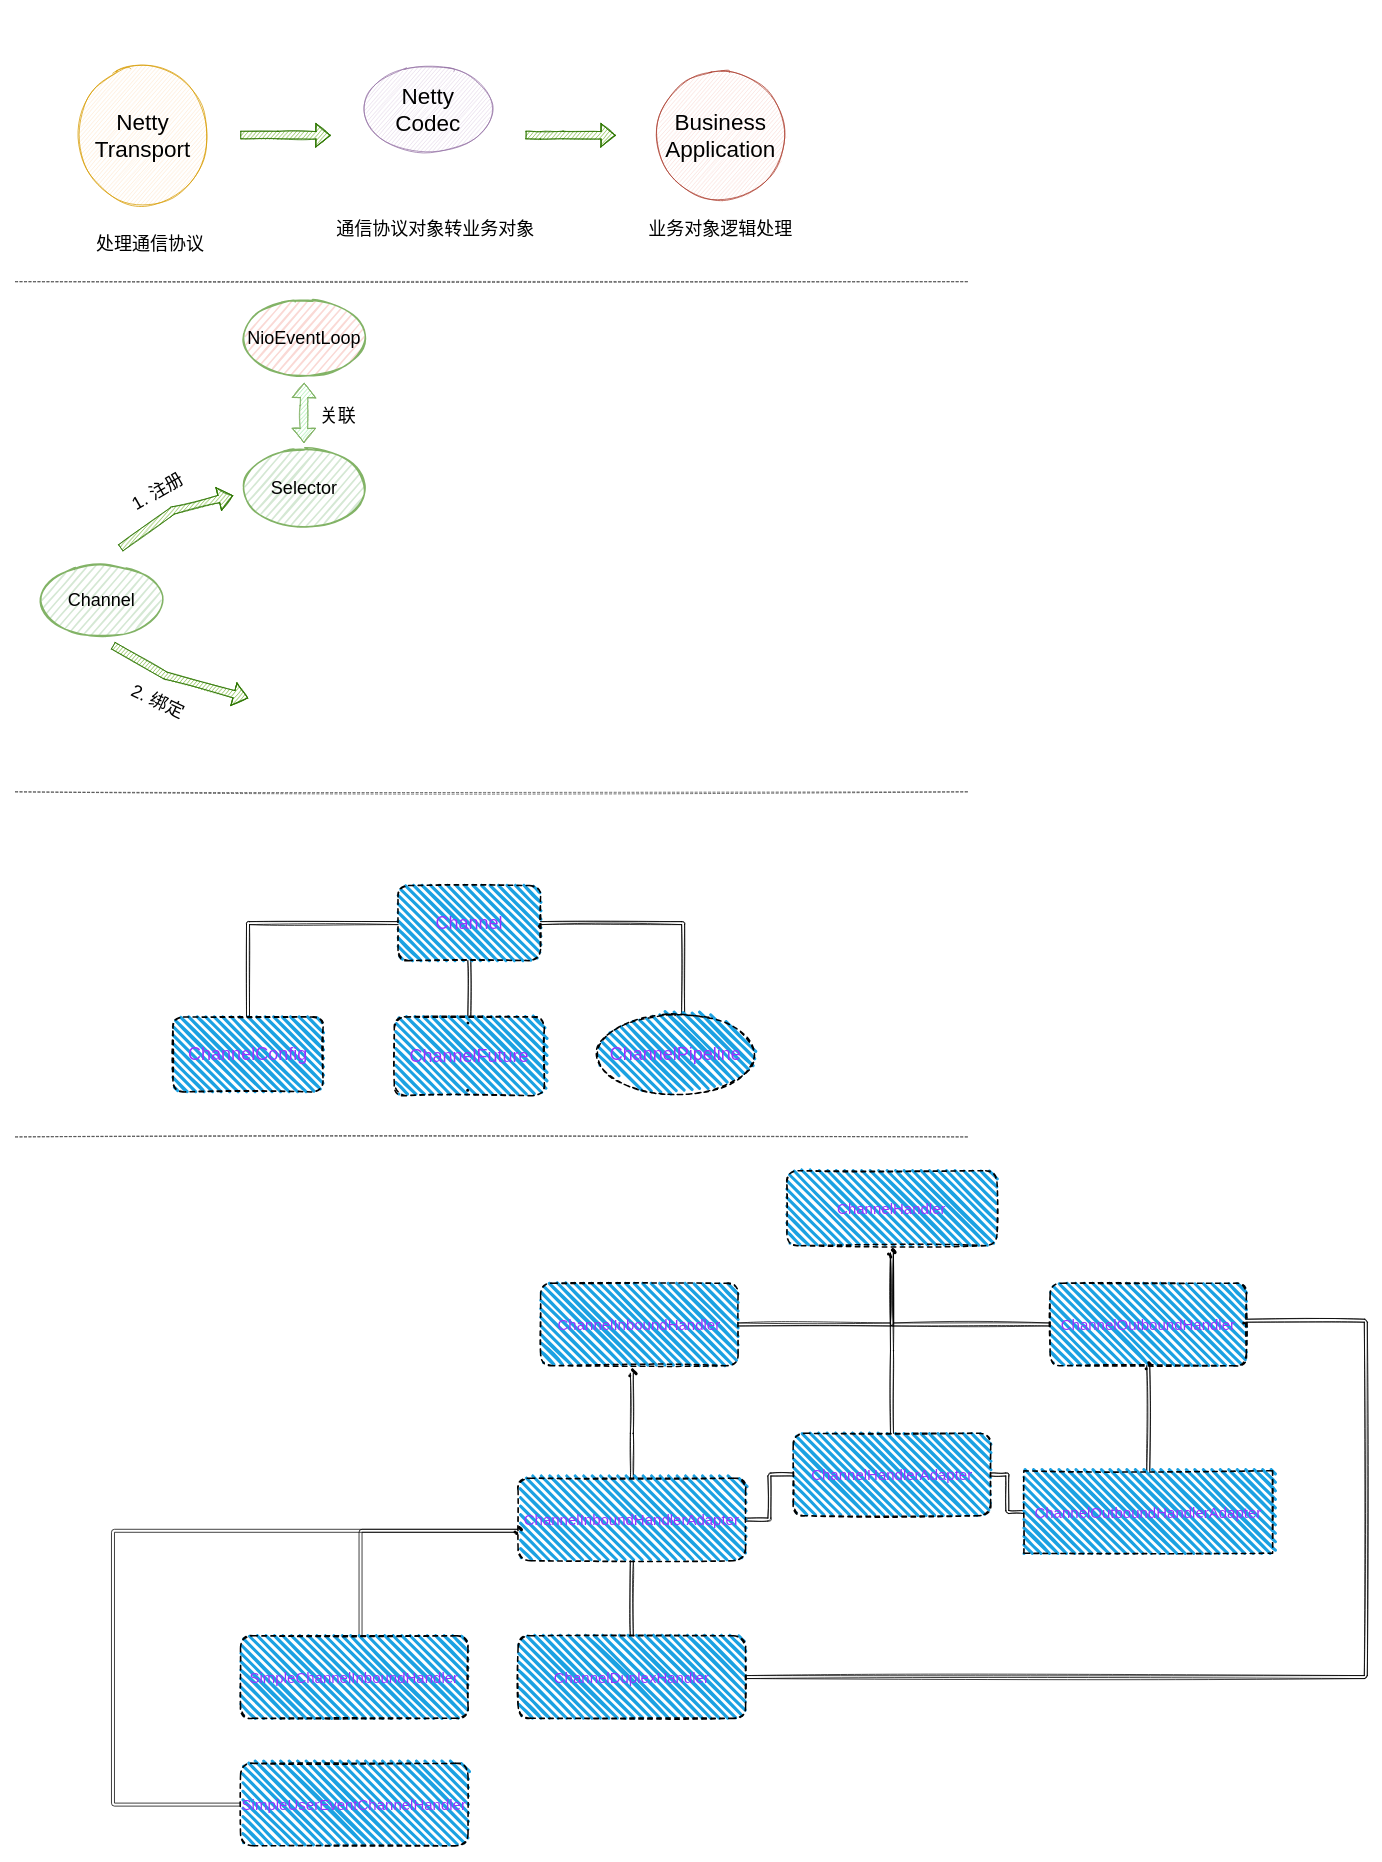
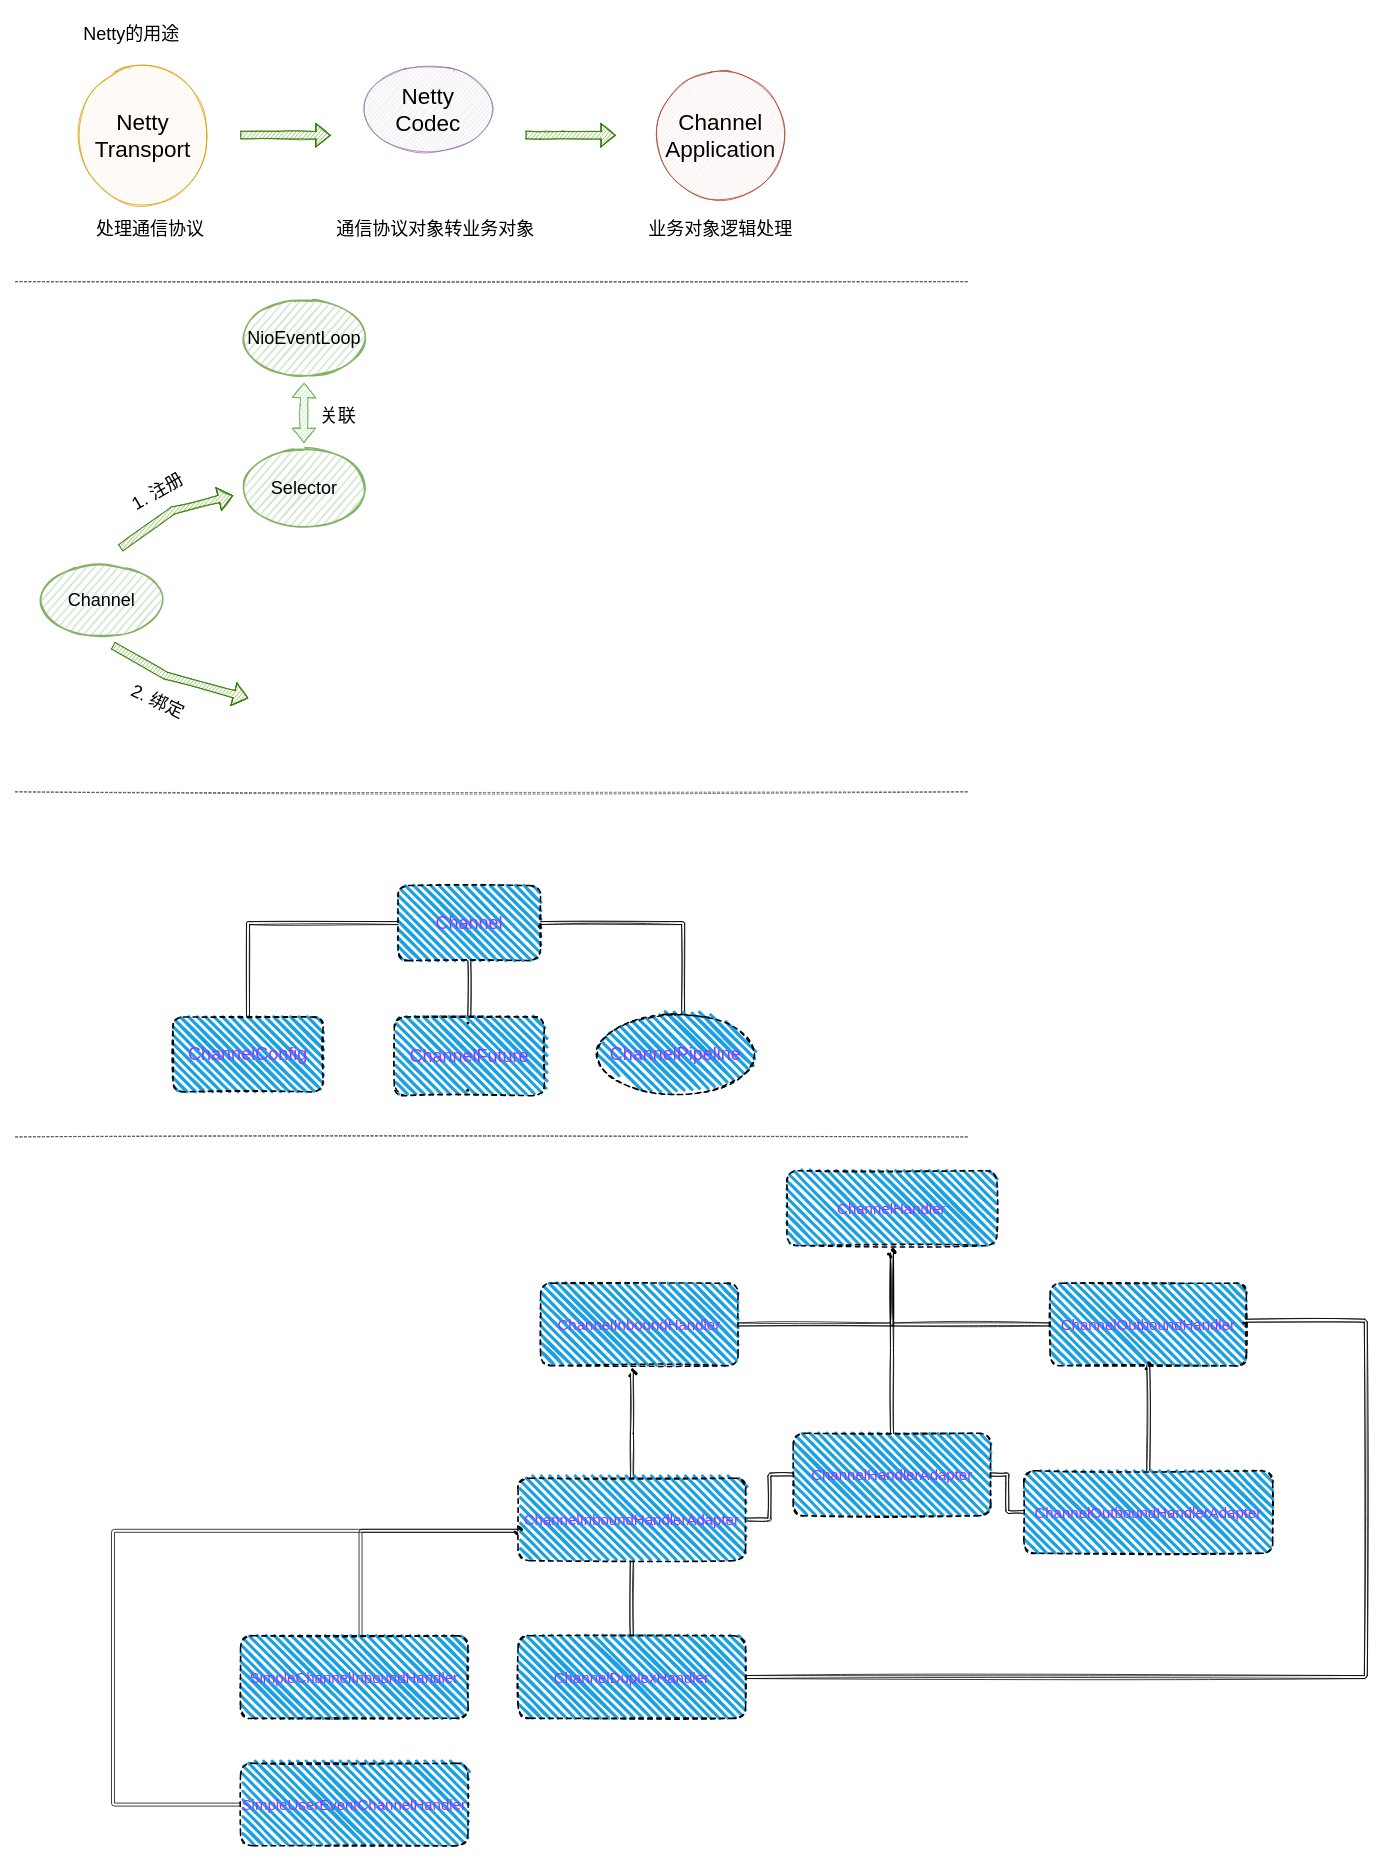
node "Netty的用途": added
node "Business Application": label "Business Application" -> "Channel Application"
node "处理通信协议": moved (150, 244) -> (150, 229)
node "NioEventLoop": fillcolor #fad9d5 -> #d5e8d4
node "ChannelOutboundHandlerAdapter": shape rectangle -> rounded rectangle
